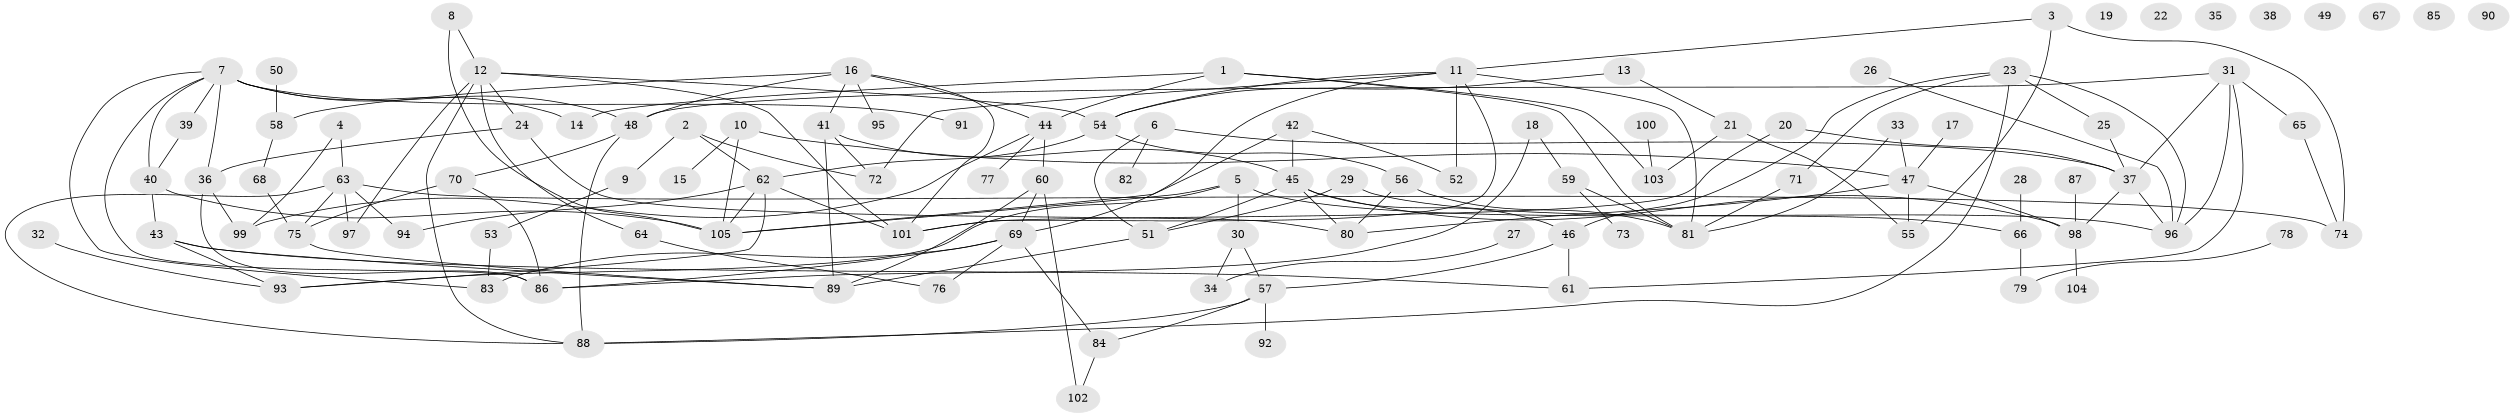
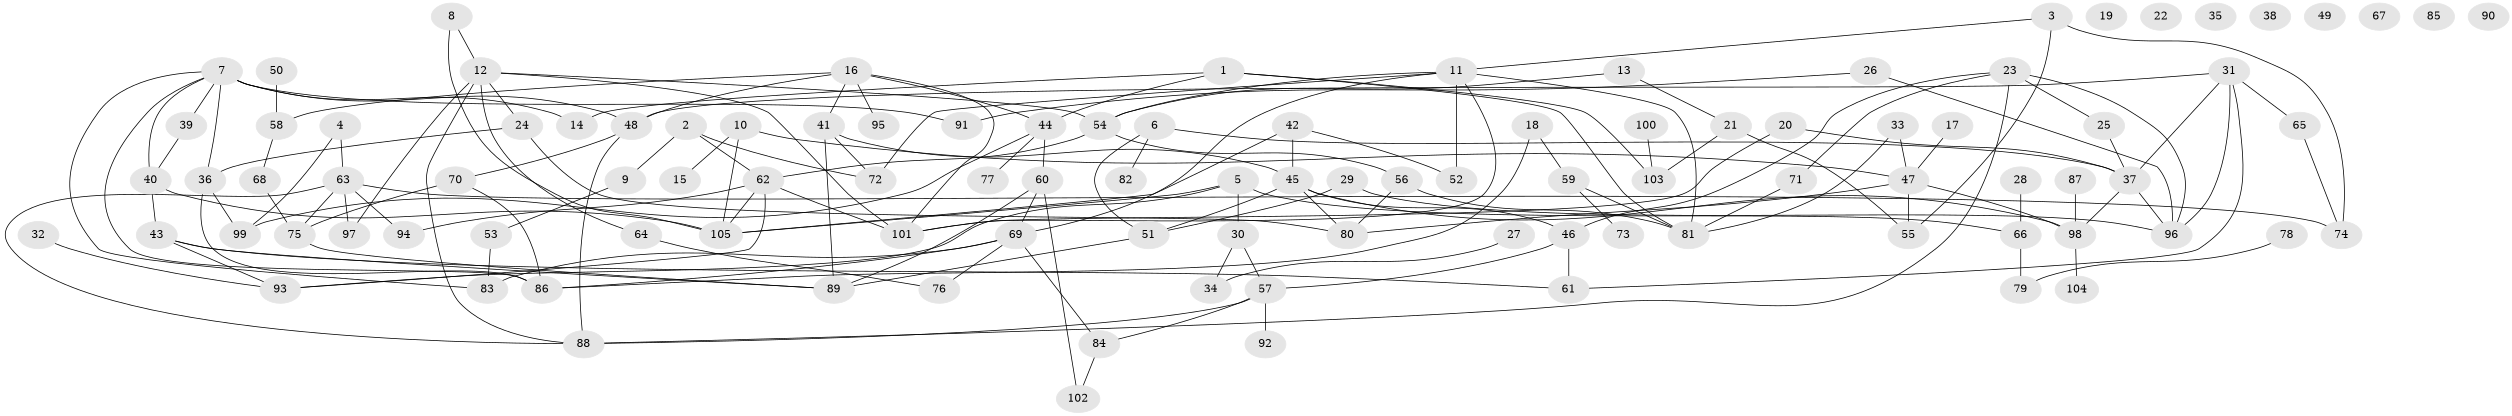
edge "26" -- "91": added
